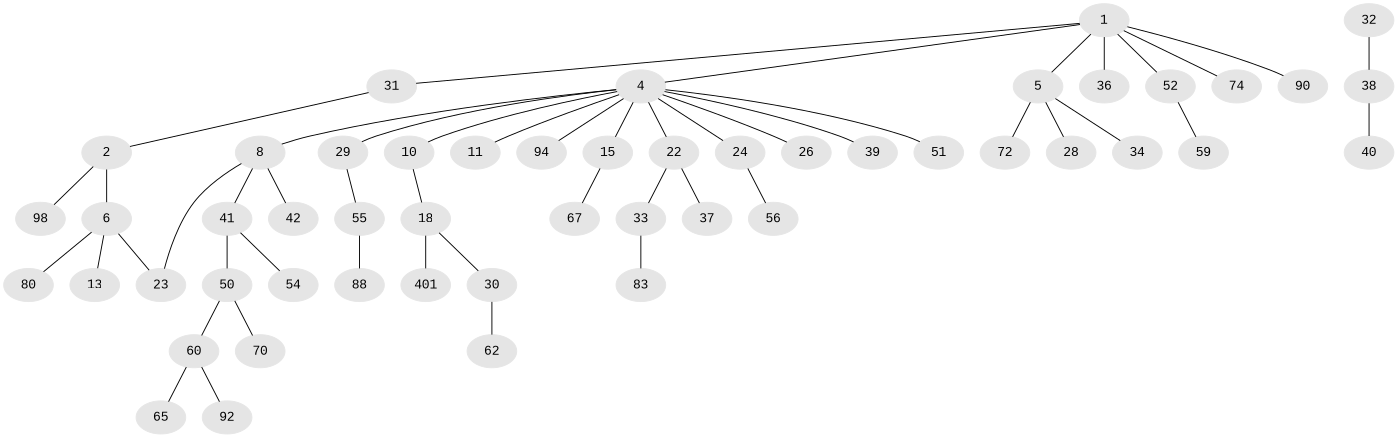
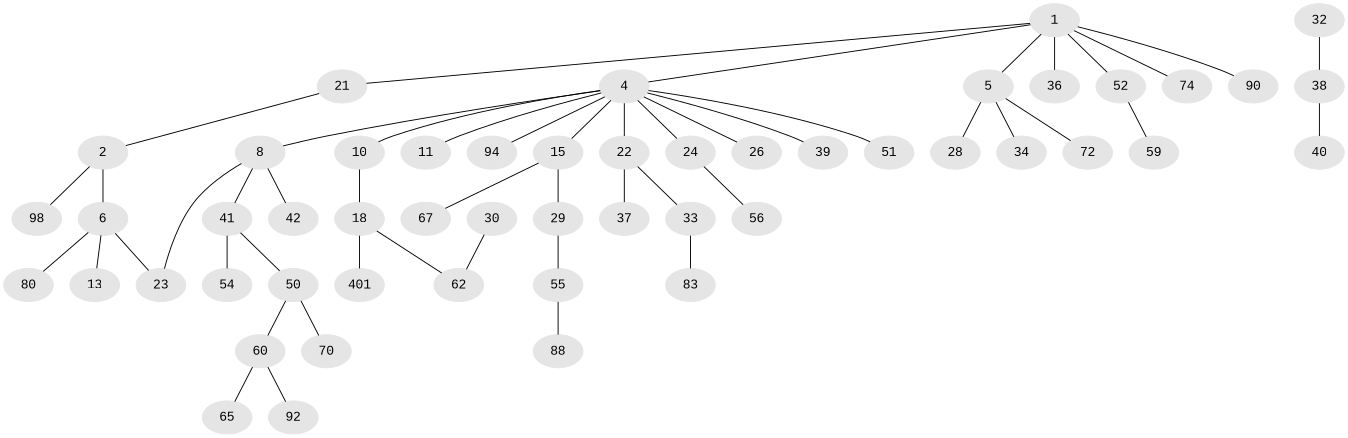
node "31": label "31" -> "21"
edge "4" -- "29": now "15" -- "29"
edge "18" -- "30": now "18" -- "62"
